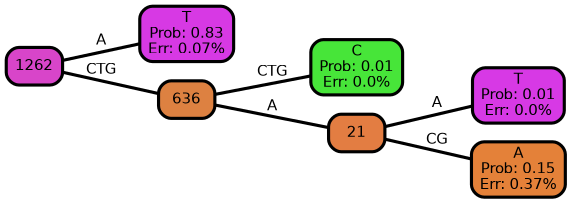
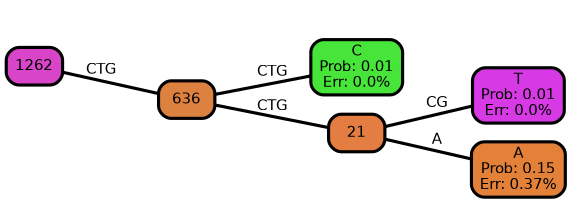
node "T Prob: 0.83 Err: 0.07%": removed
edge "T Prob: 0.01 Err: 0.0%" -- "21": label " A " -> " CG "
edge "636" -- "21": label " A " -> " CTG "
edge "21" -- "A Prob: 0.15 Err: 0.37%": label " CG " -> " A "
